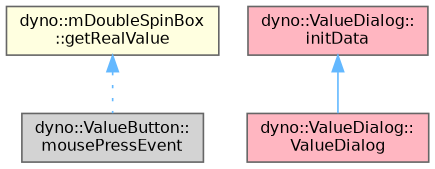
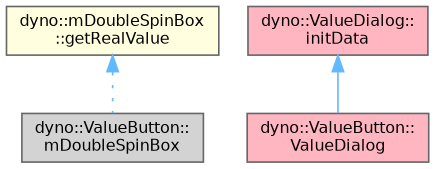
node "dyno::ValueButton:: mousePressEvent": label "dyno::ValueButton:: mousePressEvent" -> "dyno::ValueButton:: mDoubleSpinBox"
node "dyno::ValueDialog:: ValueDialog": label "dyno::ValueDialog:: ValueDialog" -> "dyno::ValueButton:: ValueDialog"
